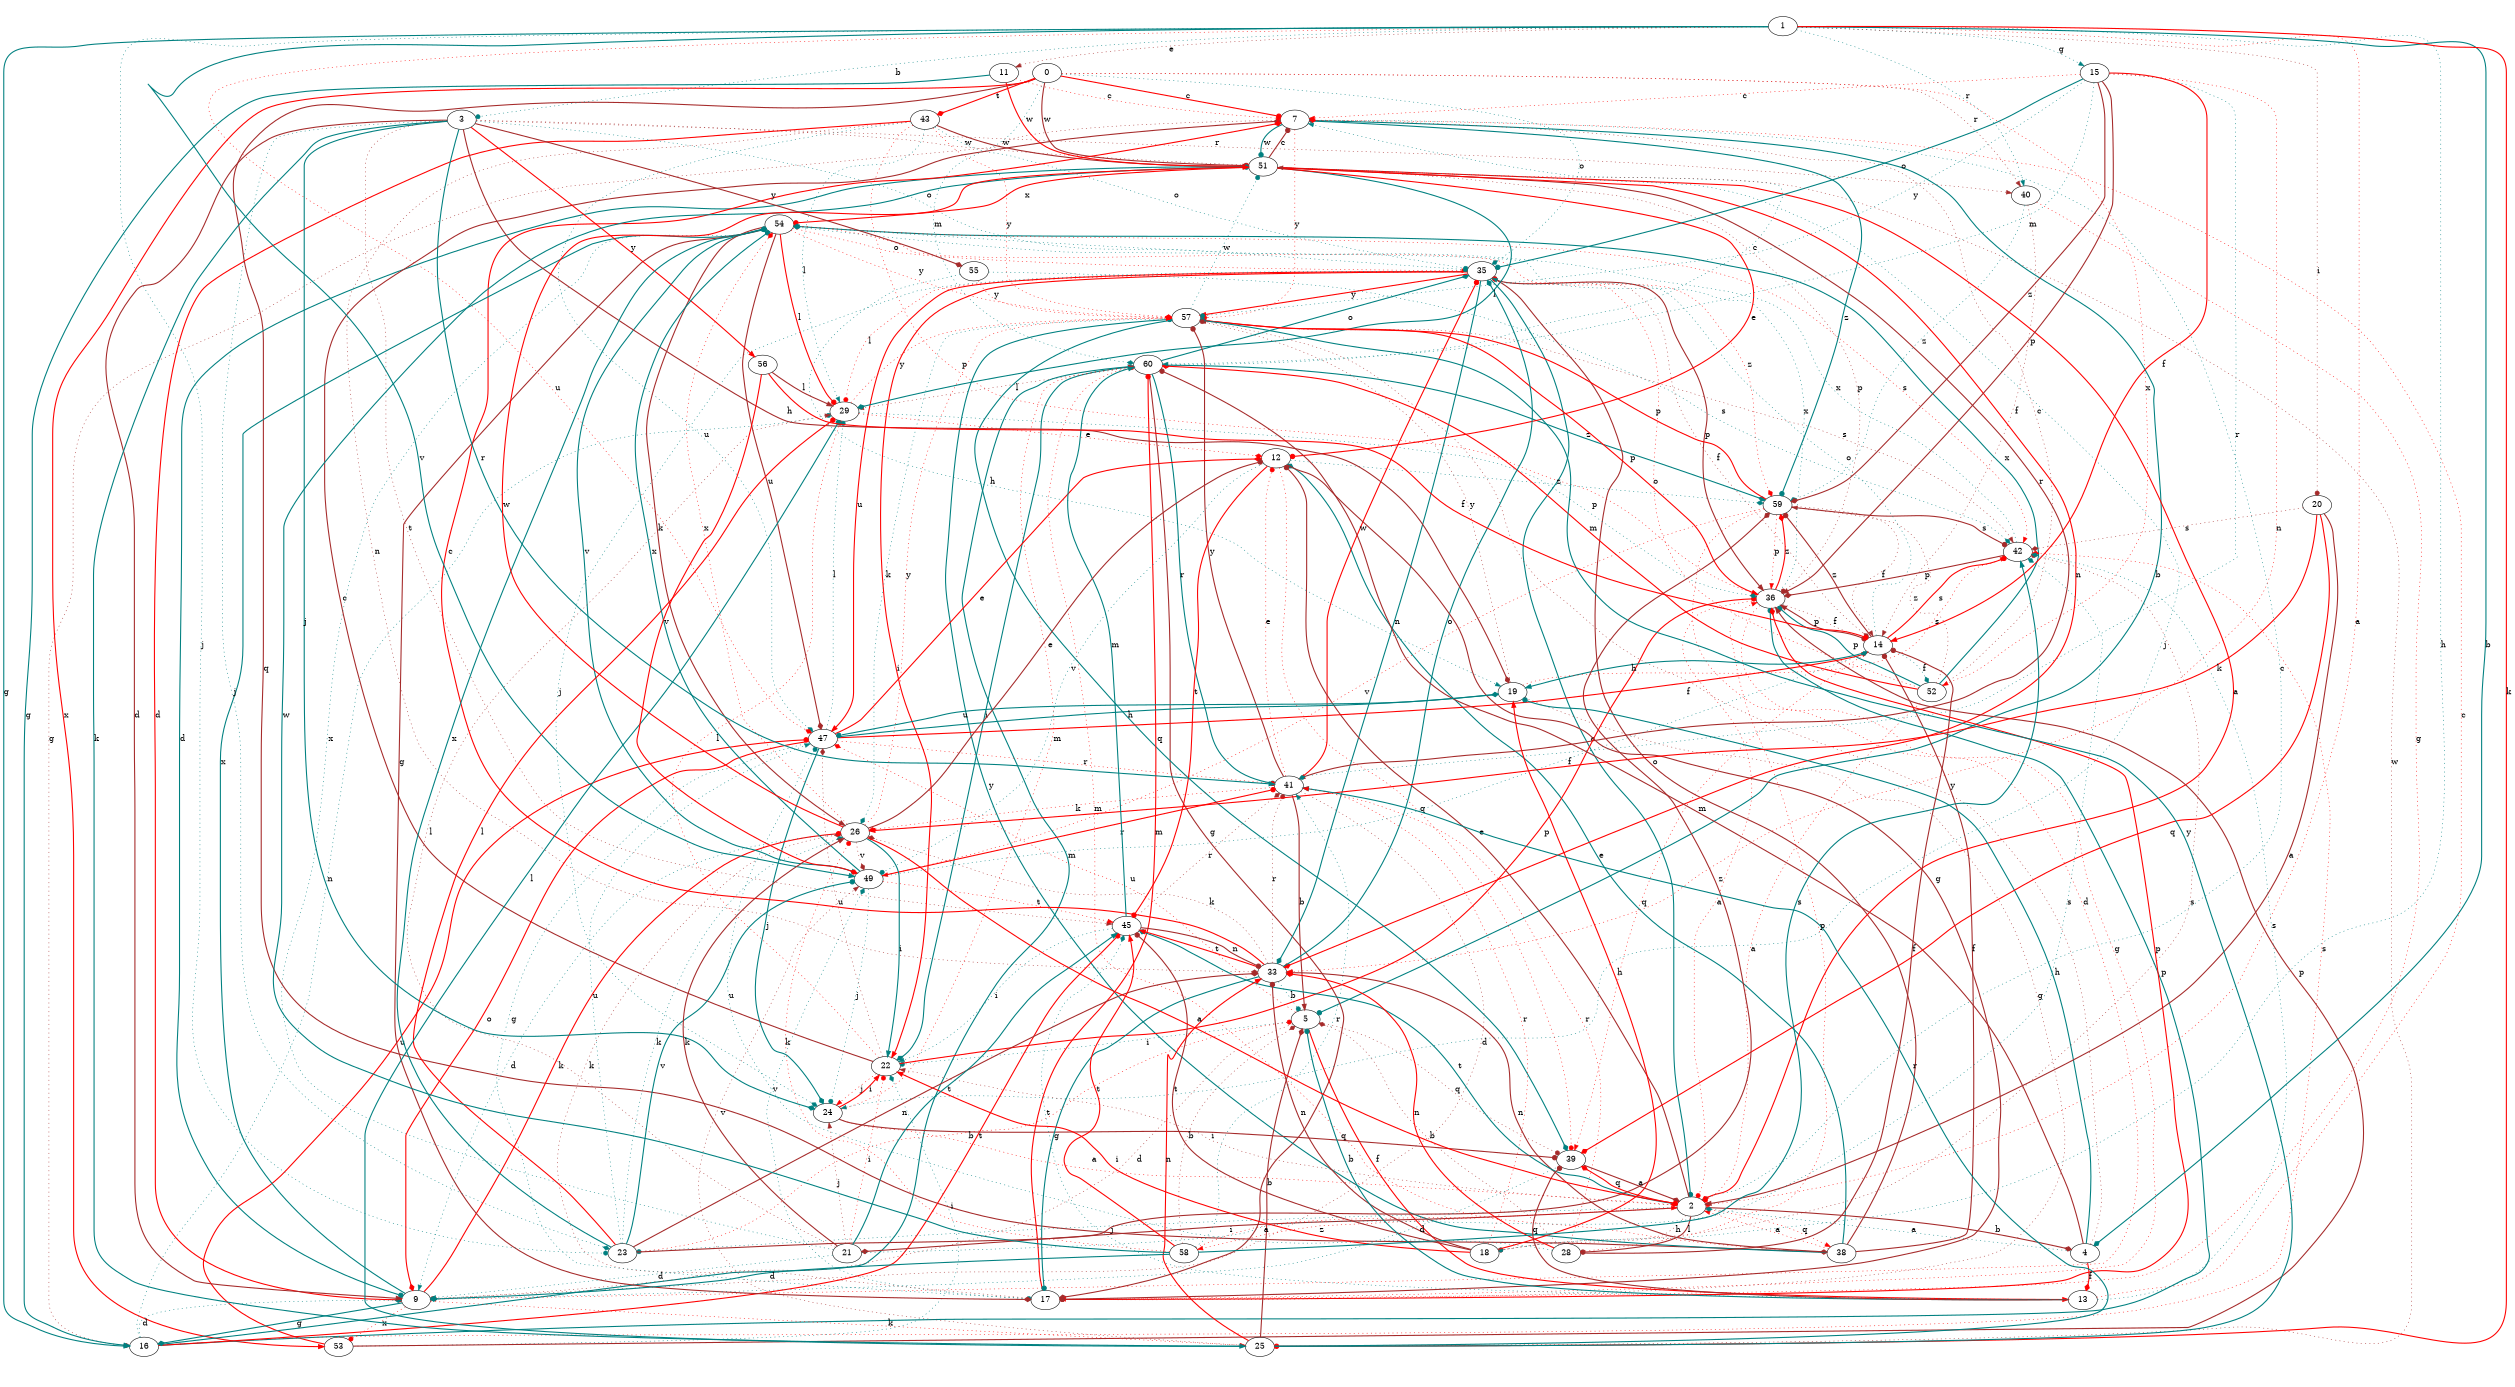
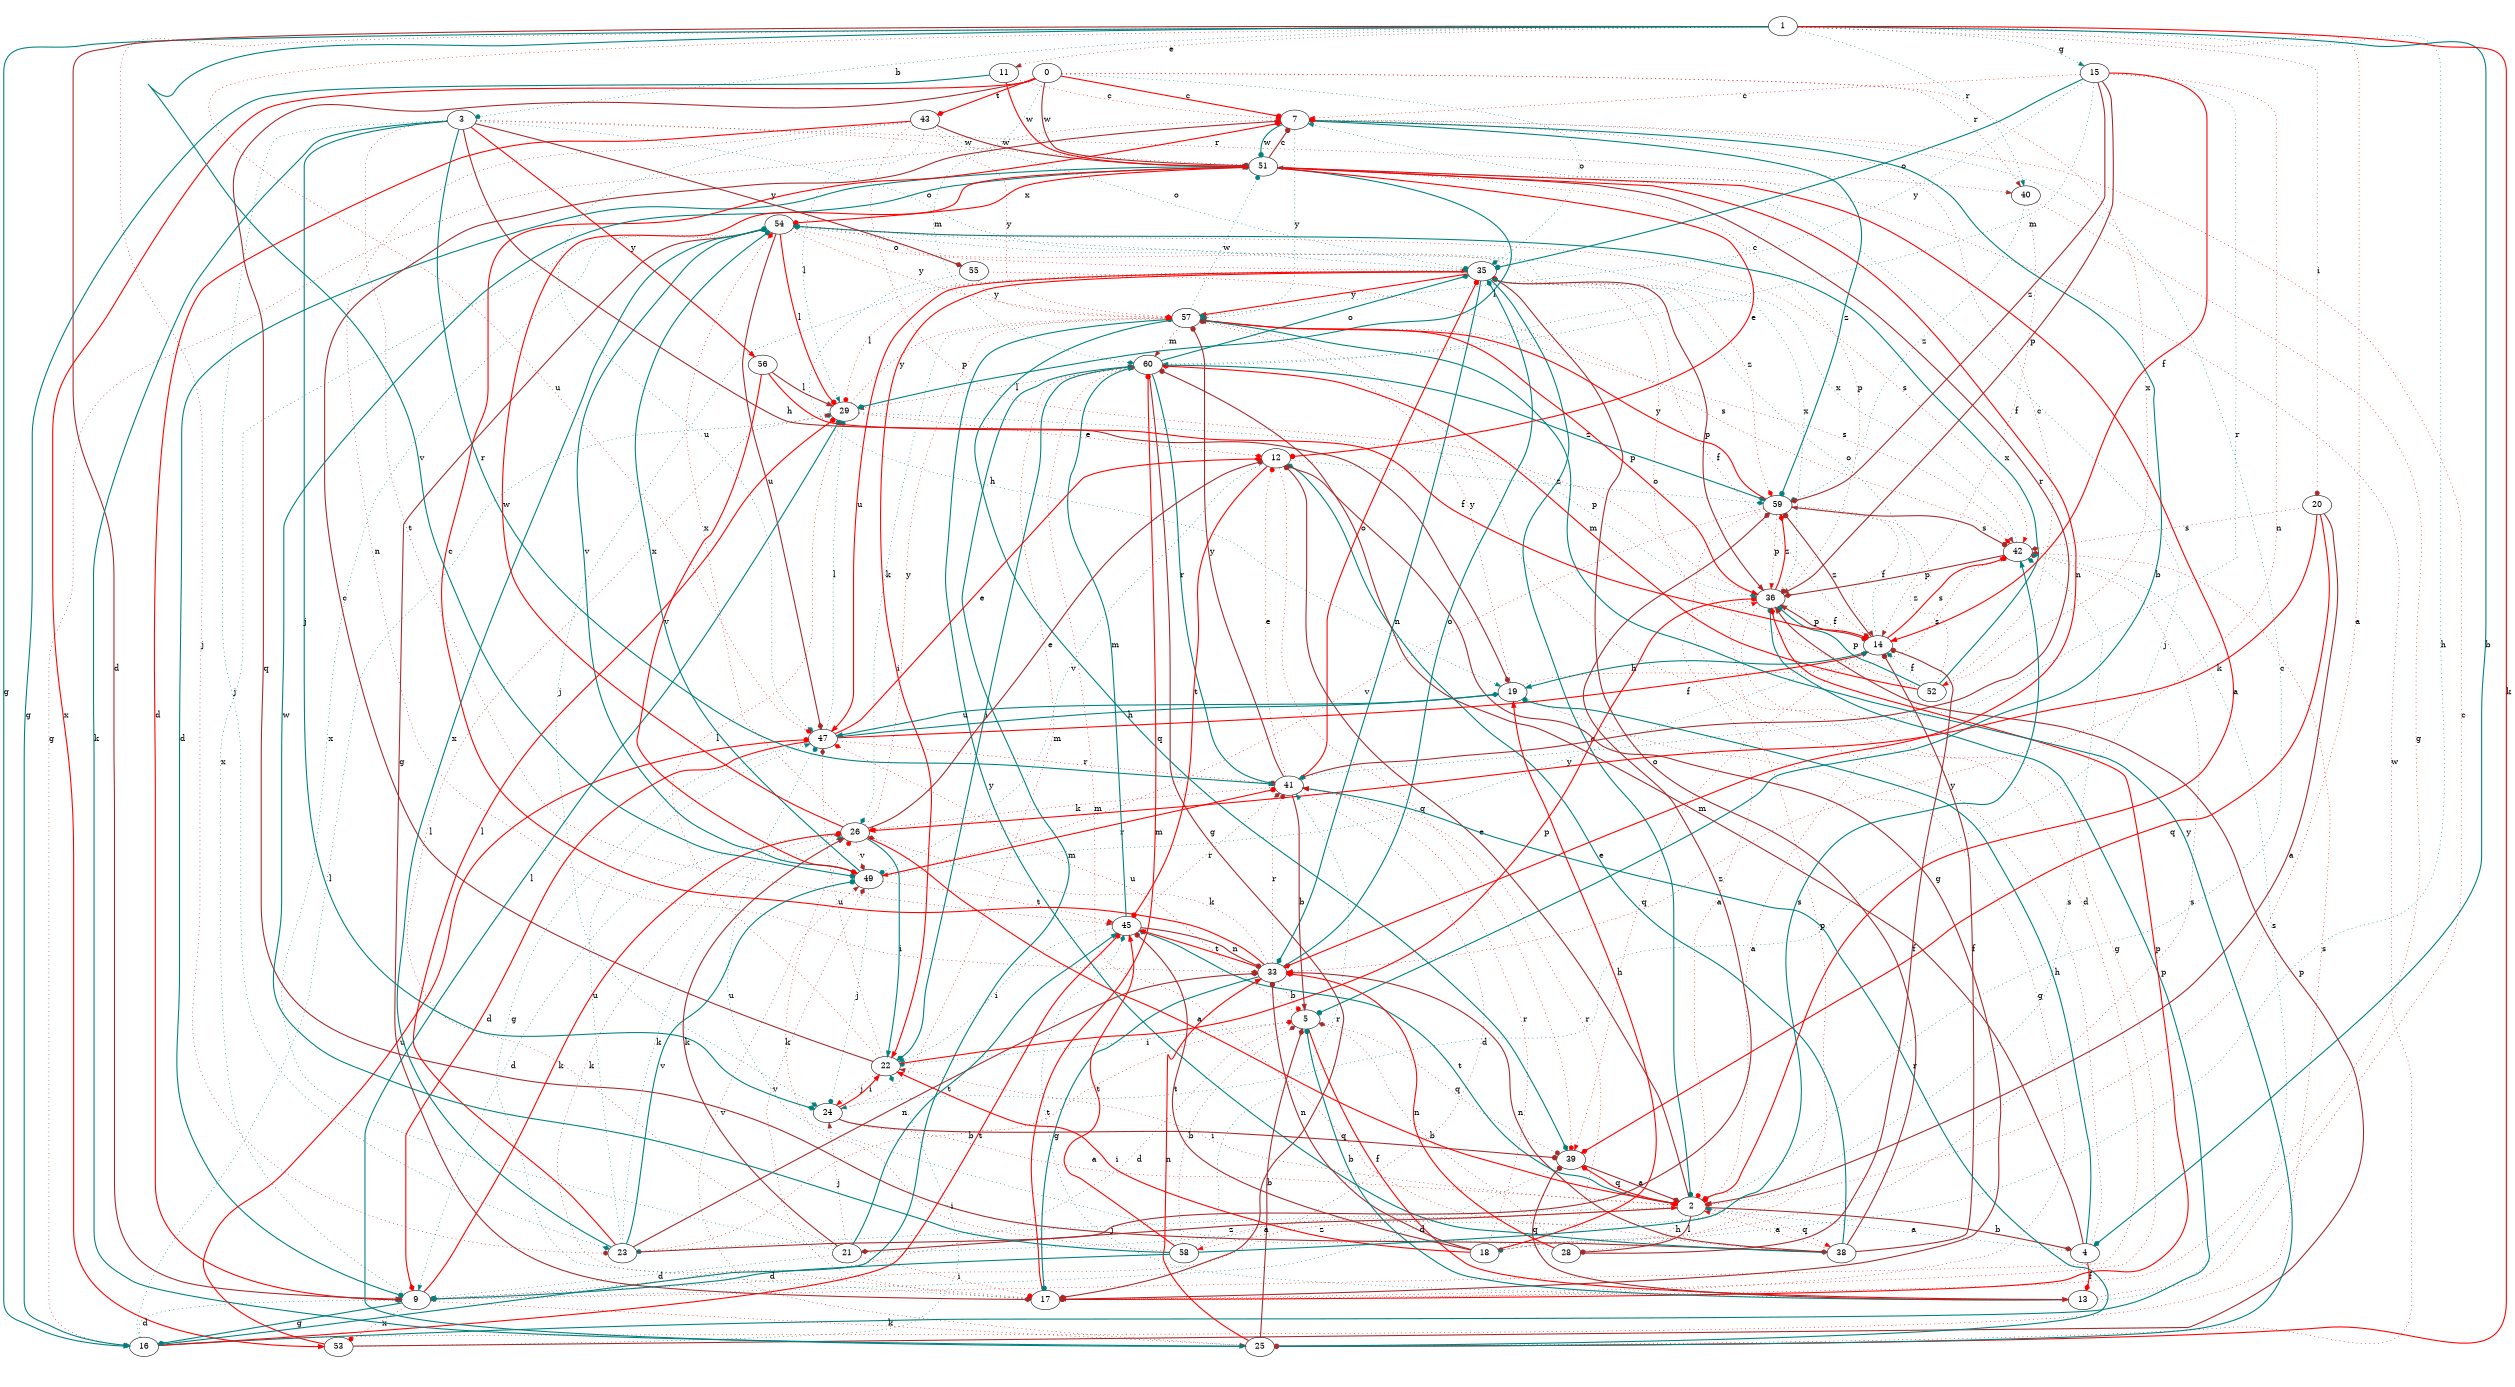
edge "1" -> "23": color teal -> brown
edge "1" -> "49": arrowhead normal -> dot
edge "7" -> "57": color red -> teal
edge "55" -> "42": color teal -> red
edge "57" -> "60": added, label "m"
edge "59" -> "57": label "p" -> "y"
edge "41" -> "35": label "w" -> "o"
edge "54" -> "26": removed, label "k"
edge "9" -> "54": style bold -> dotted
edge "14" -> "52": reversed
edge "3" -> "9": now "1" -> "9"
edge "19" -> "47": arrowhead dot -> normal
edge "49" -> "14": label "f" -> "y"
edge "16" -> "29": label "n" -> "l"
edge "47" -> "24": removed, label "j"
edge "33" -> "5": color teal -> red
edge "47" -> "9": label "o" -> "d"
edge "21" -> "22": now "21" -> "17"
edge "17" -> "49": color teal -> brown
edge "2" -> "21": label "i" -> "z"
